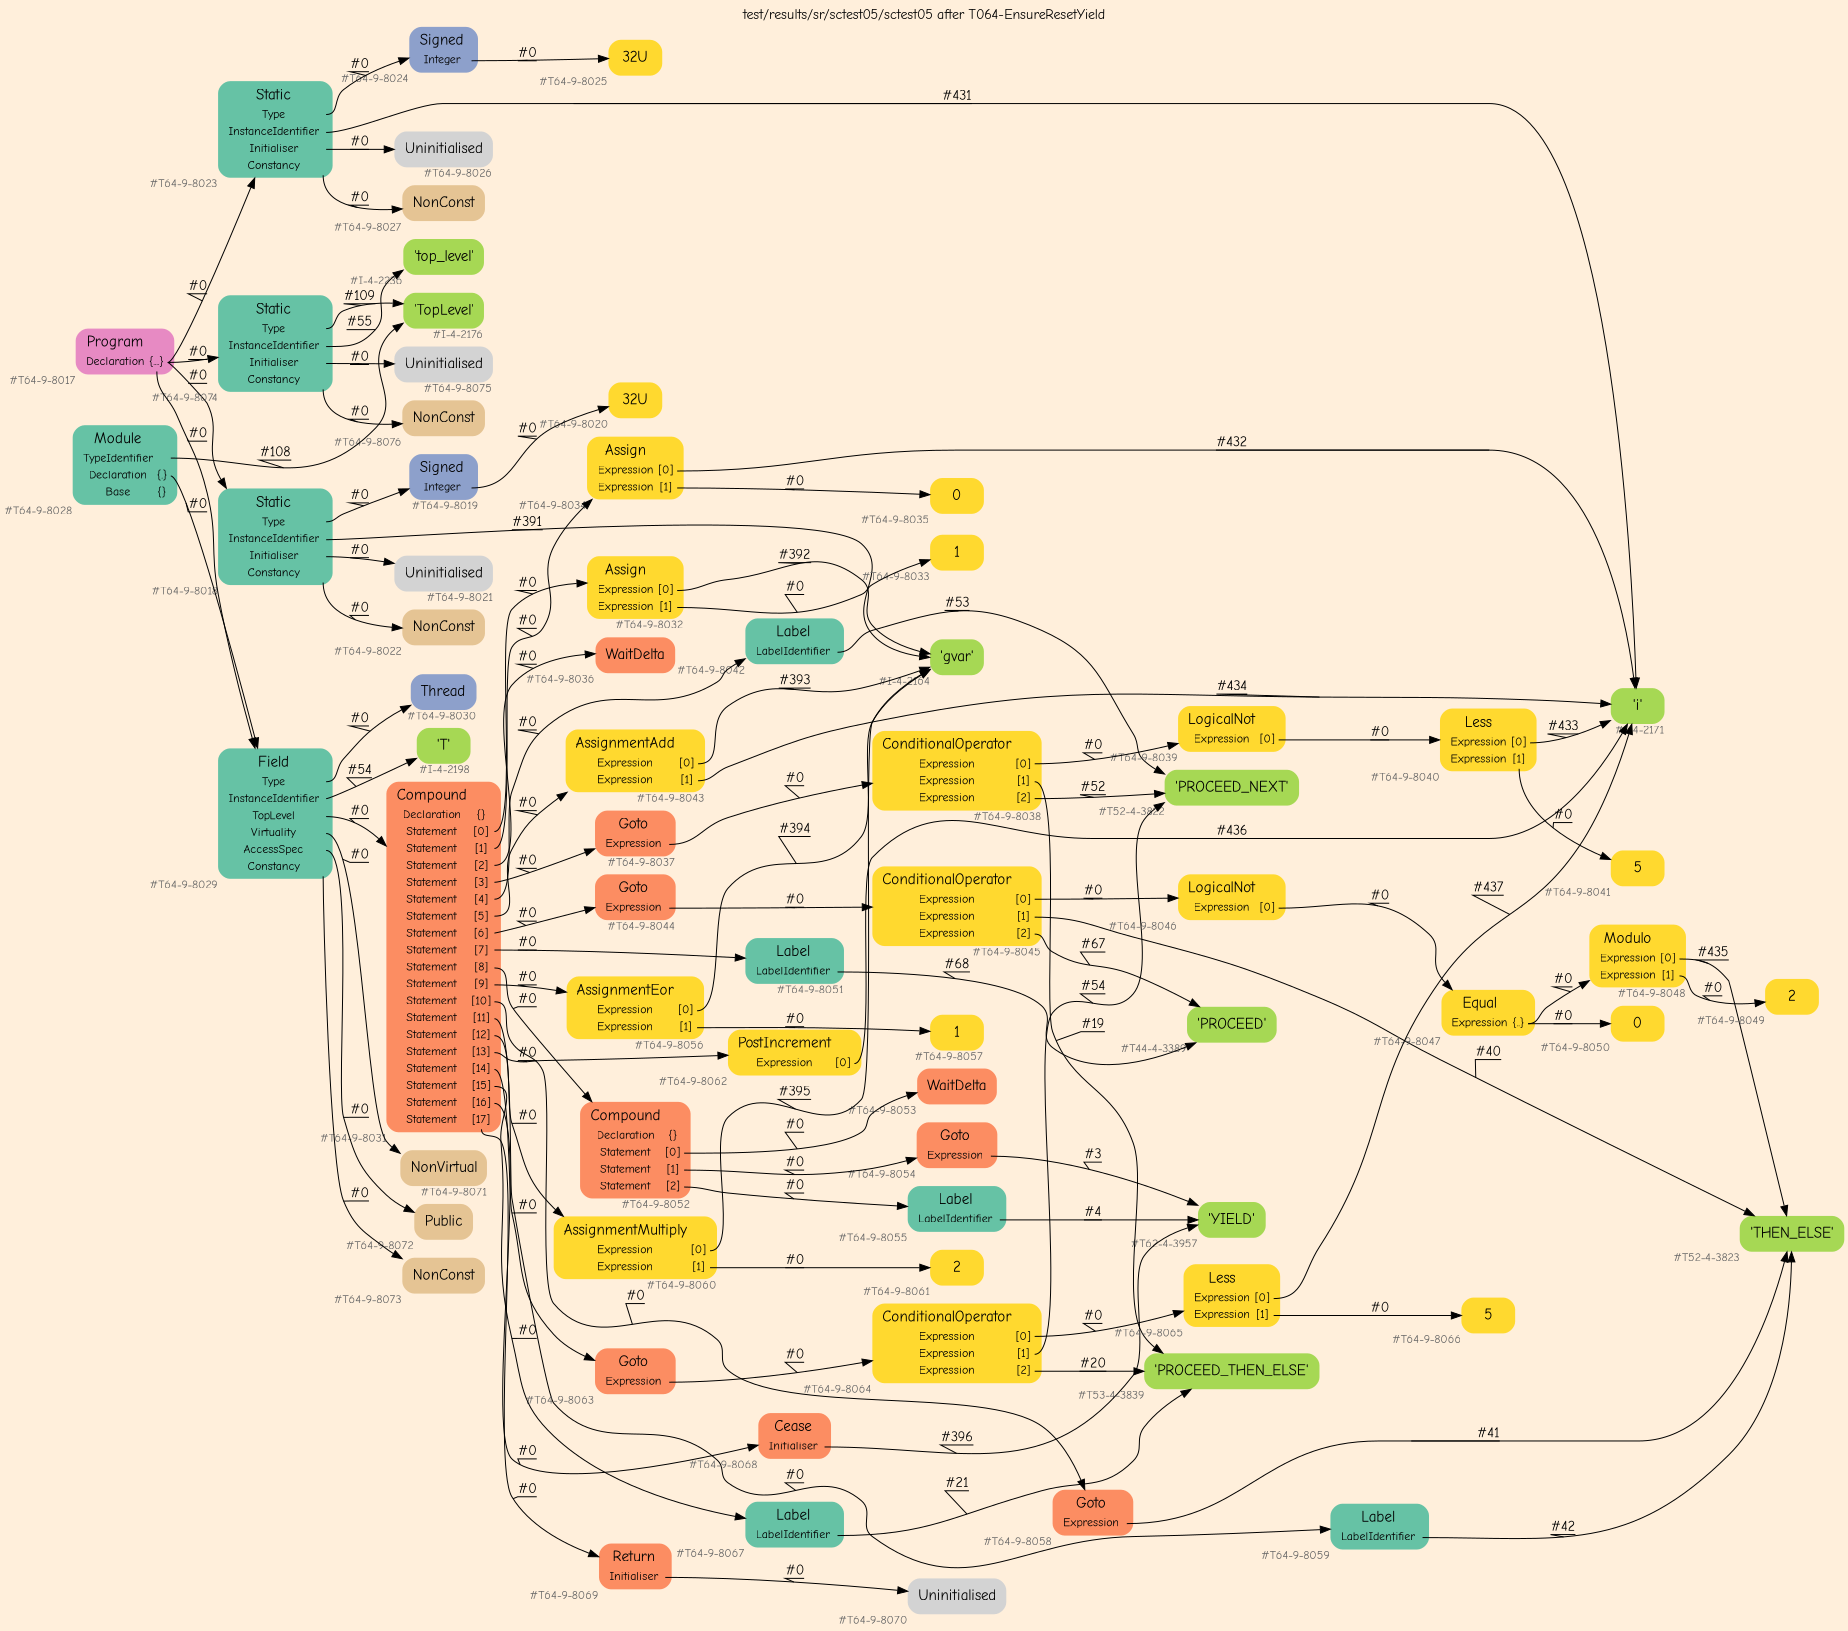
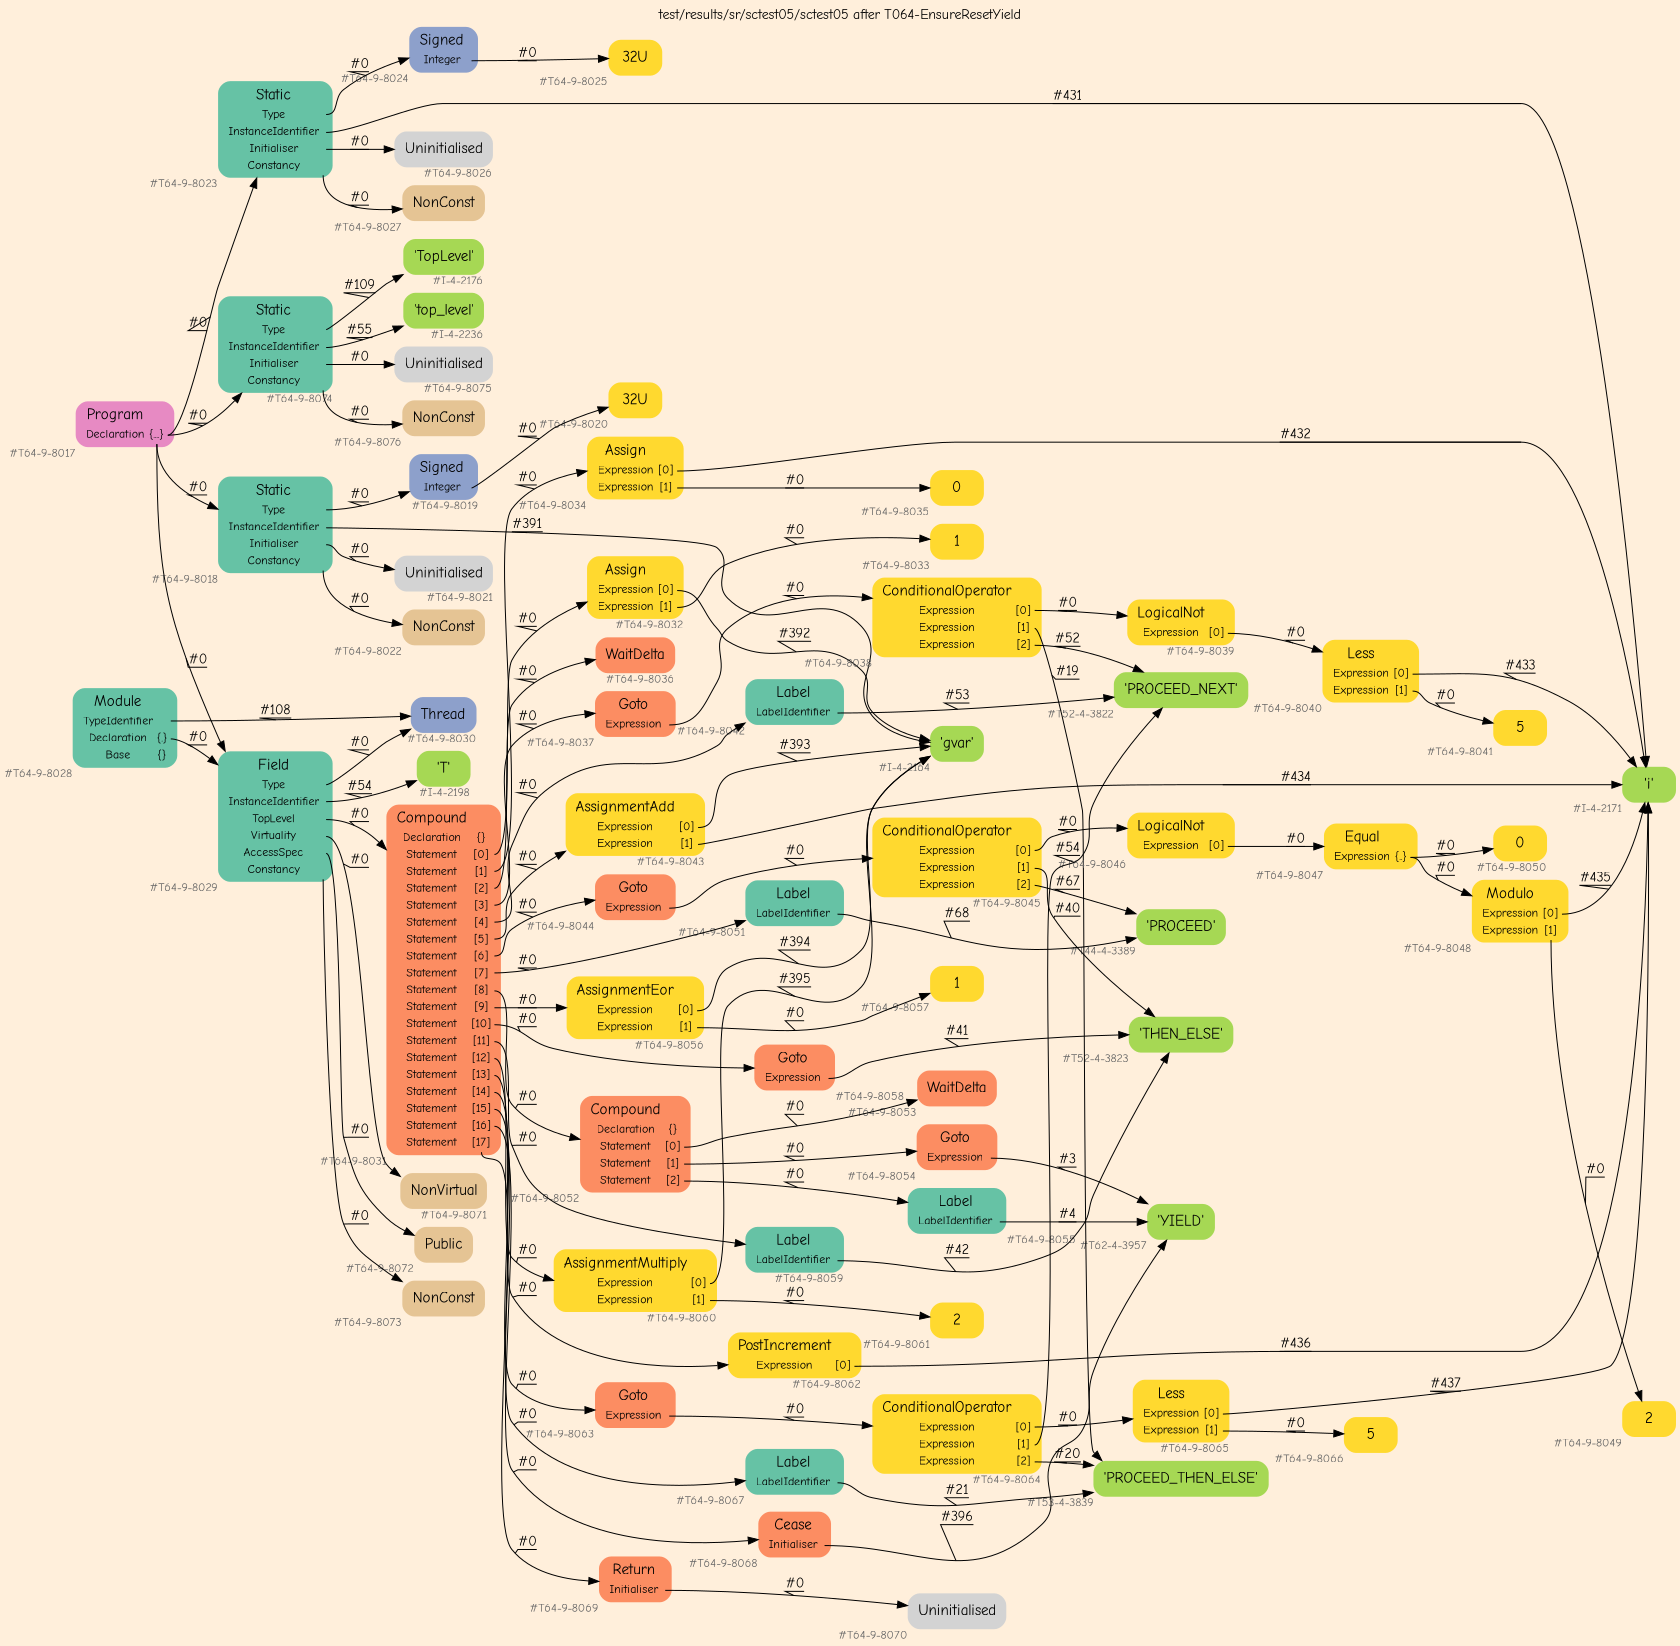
edge "Module" -> "'TopLevel'": now "Module" -> "Thread"
edge "Modulo" -> "'THEN_ELSE'": now "Modulo" -> "'i'"
